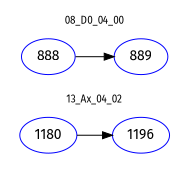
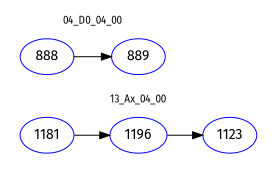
cluster "08_D0_04_00": label "08_D0_04_00" -> "04_D0_04_00"
cluster "13_Ax_04_02": label "13_Ax_04_02" -> "13_Ax_04_00"
node "1180": label "1180" -> "1181"
node "1123": added
